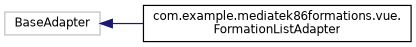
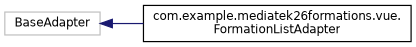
node "com.example.mediatek86formations.vue. FormationListAdapter": label "com.example.mediatek86formations.vue. FormationListAdapter" -> "com.example.mediatek26formations.vue. FormationListAdapter"
